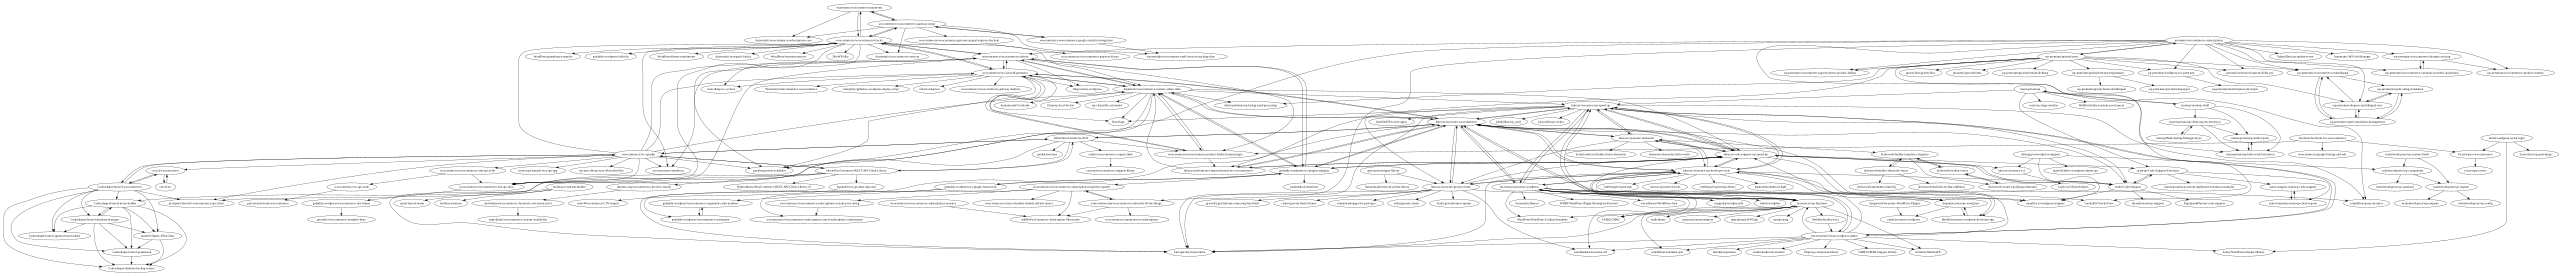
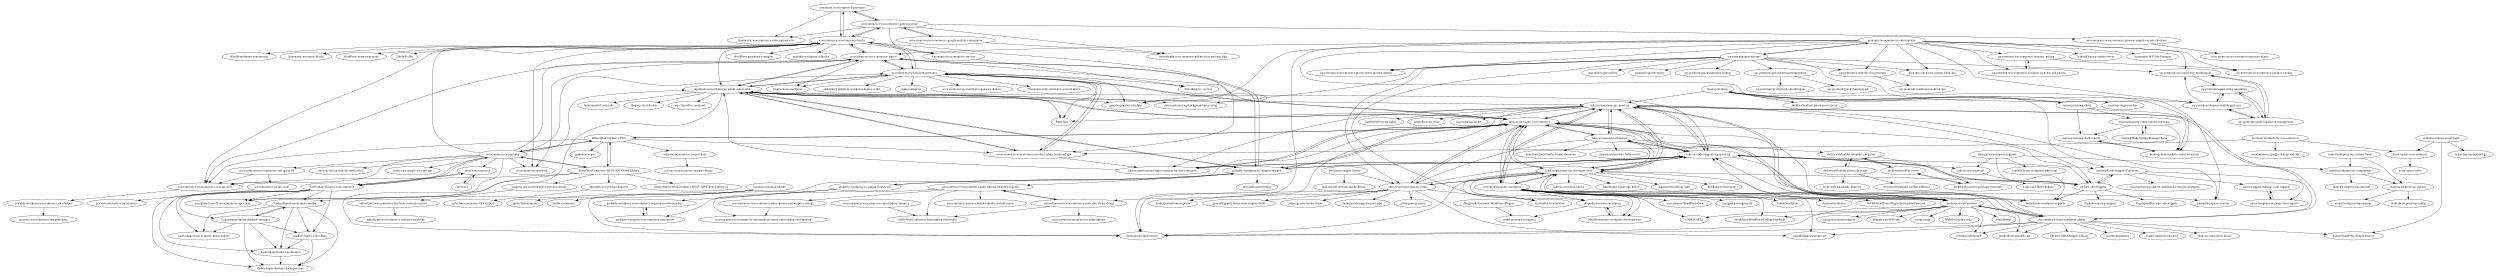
edge "woocommerce/wc-api-php" -> "gutenberg/action-scheduler": removed
edge "WebDevStudios/wd_s" -> "vincentorback/clean-wordpress-admin": now "taniarascia/wp-functions" -> "vincentorback/clean-wordpress-admin"
